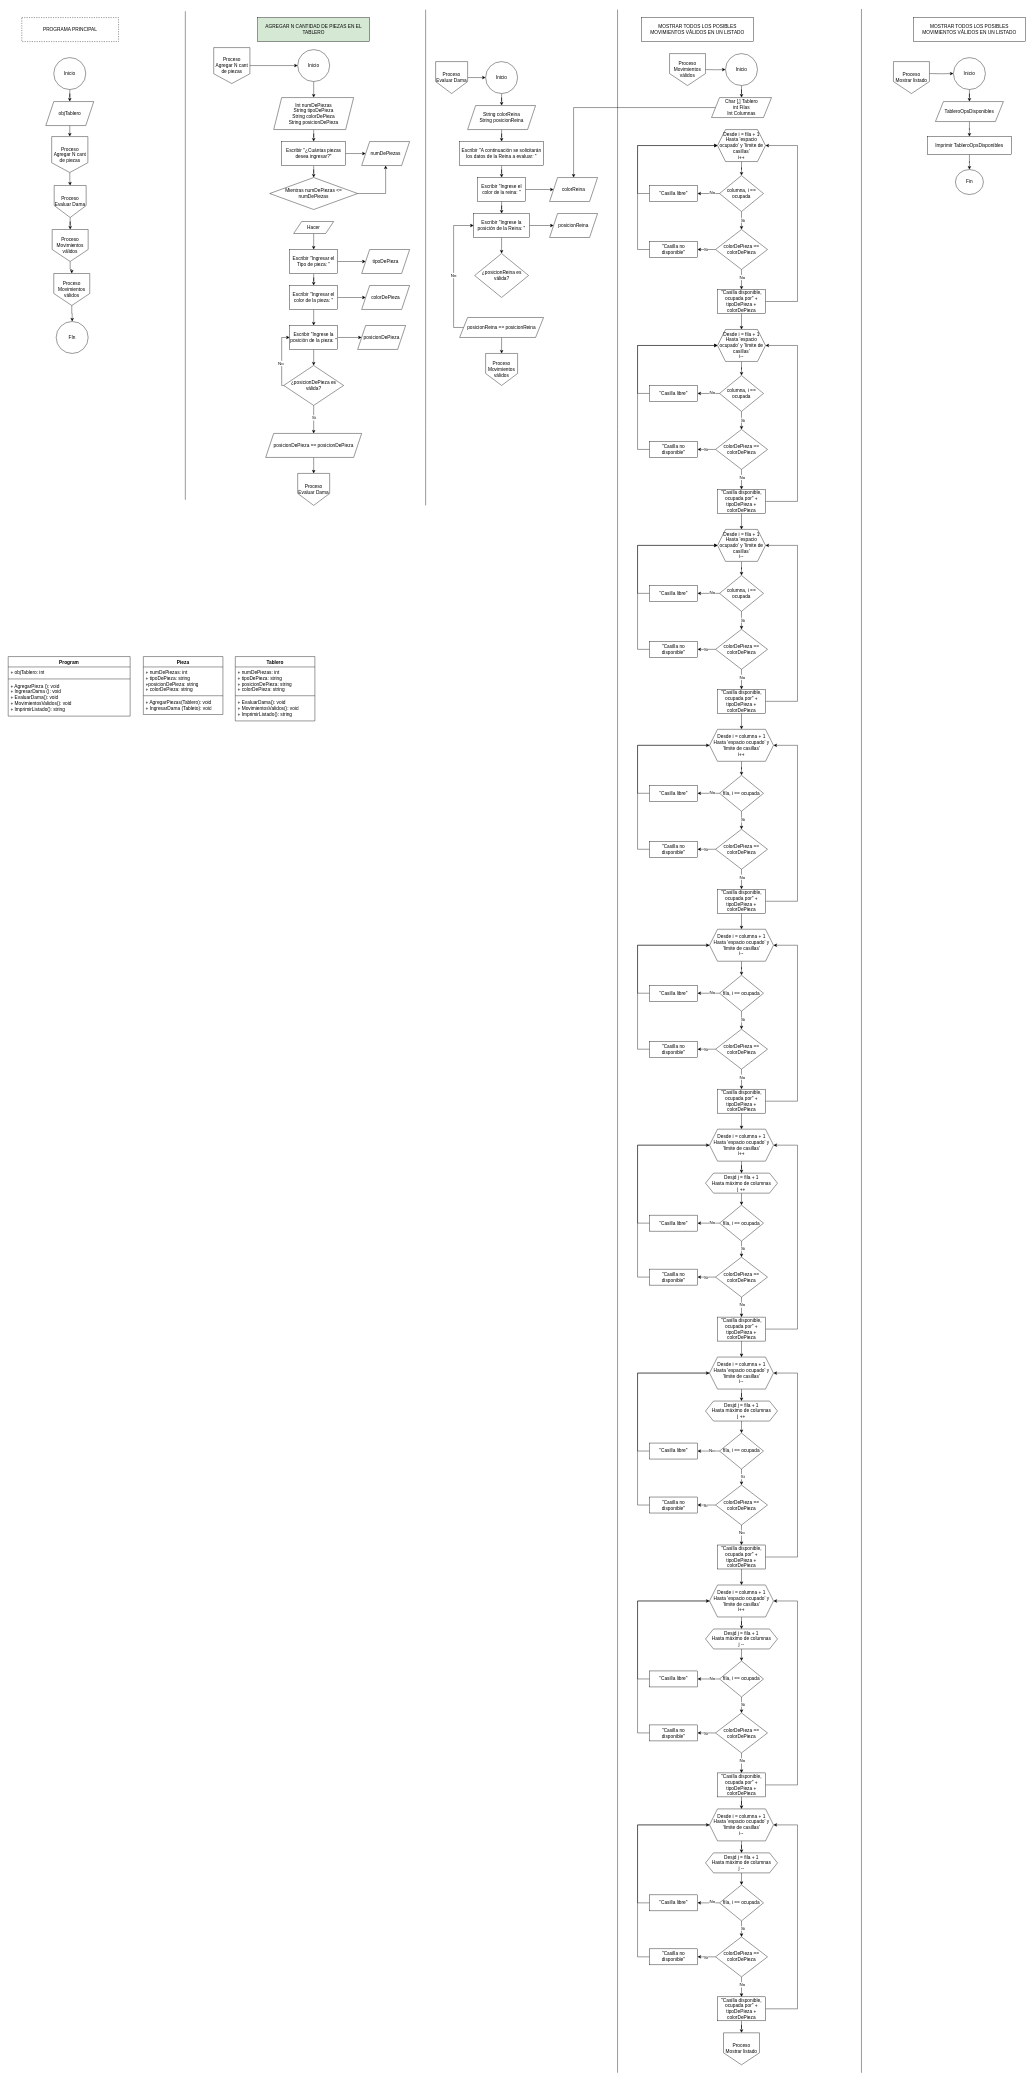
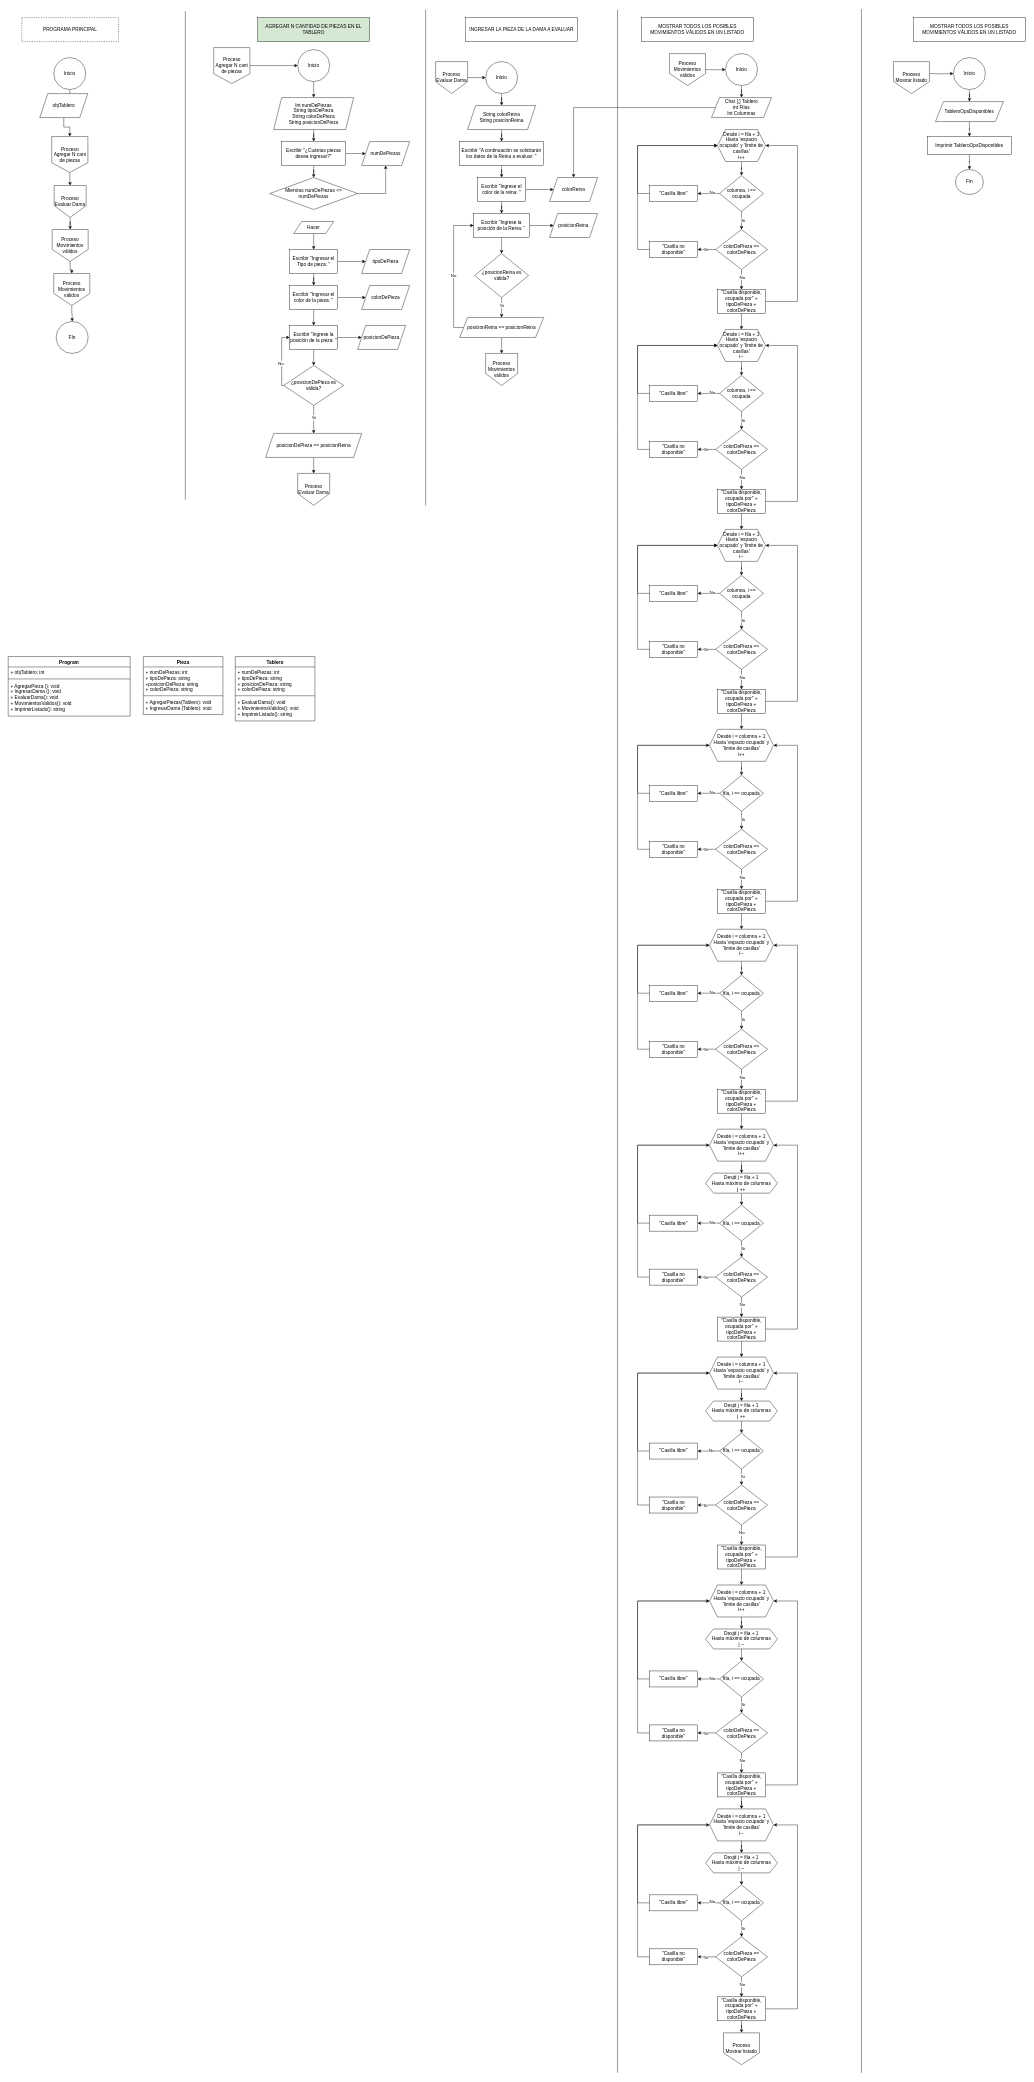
node "INGRESAR LA PIEZA DE LA DAMA A EVALUAR": added
node "objTablero": moved (70, 113) -> (64, 105)
edge "¿posicionReina es válida?" -> "posicionReina == posicionReina": added, label "Si"
node "posicionDePieza == posicionDePieza": label "posicionDePieza == posicionDePieza" -> "posicionDePieza == posicionReina"
